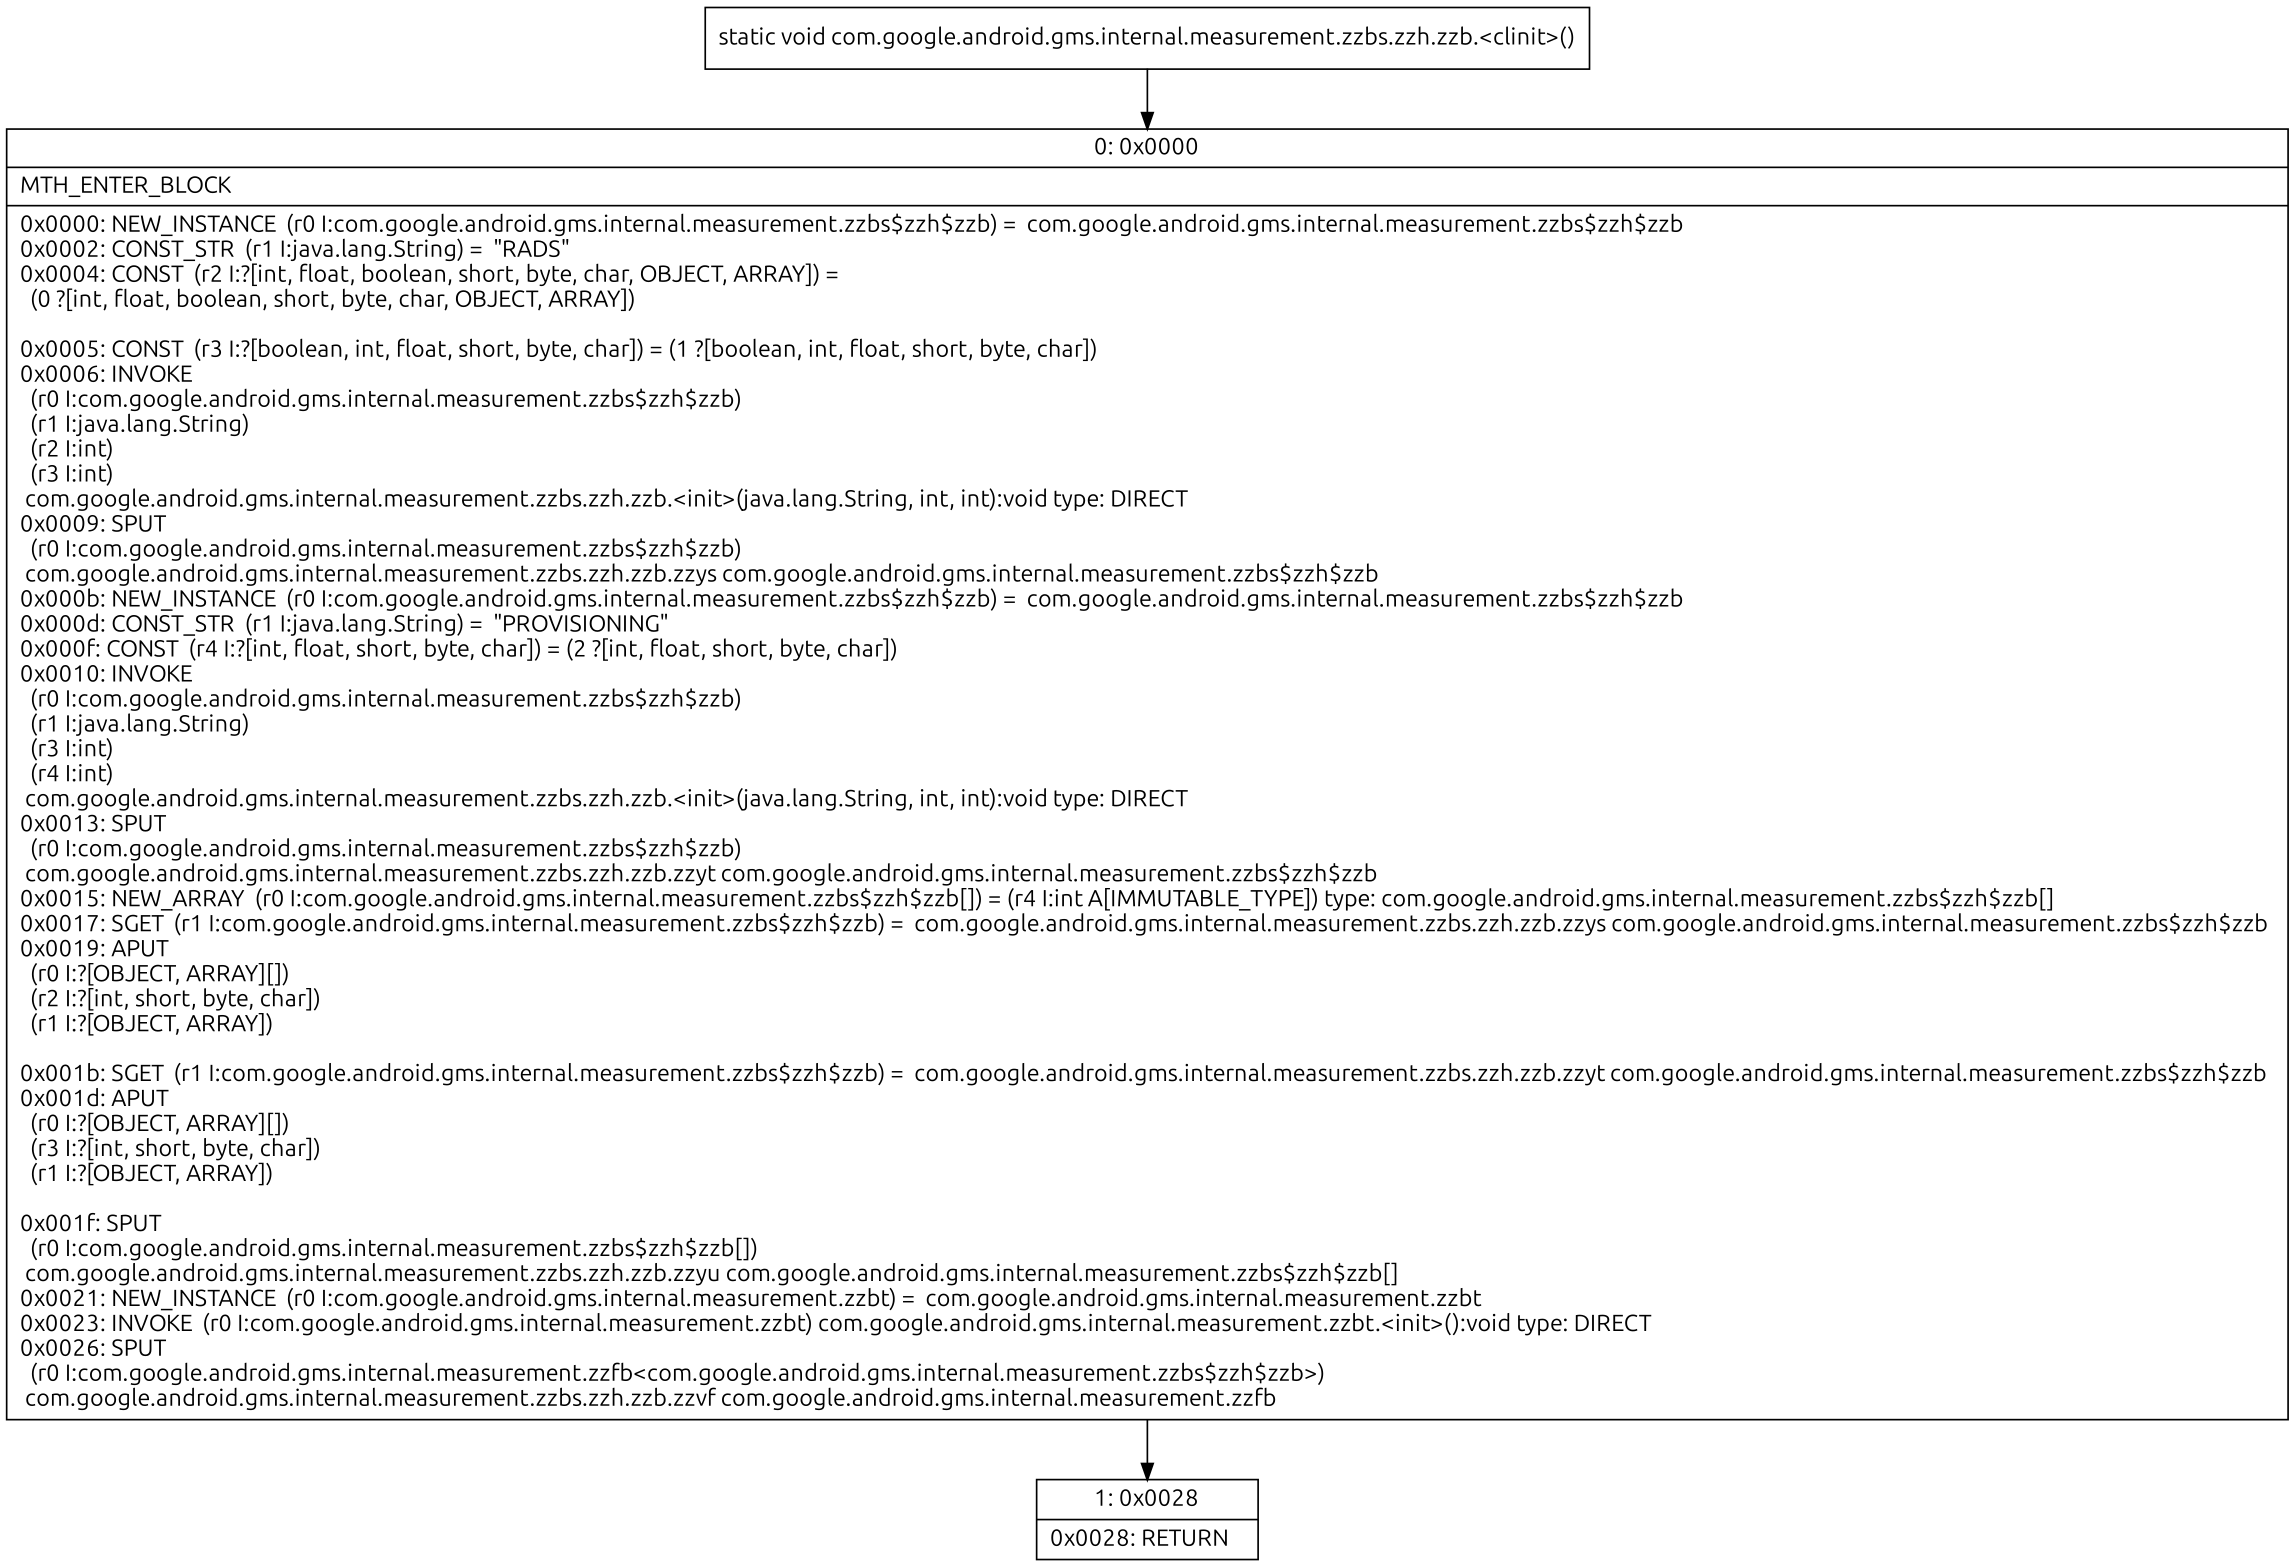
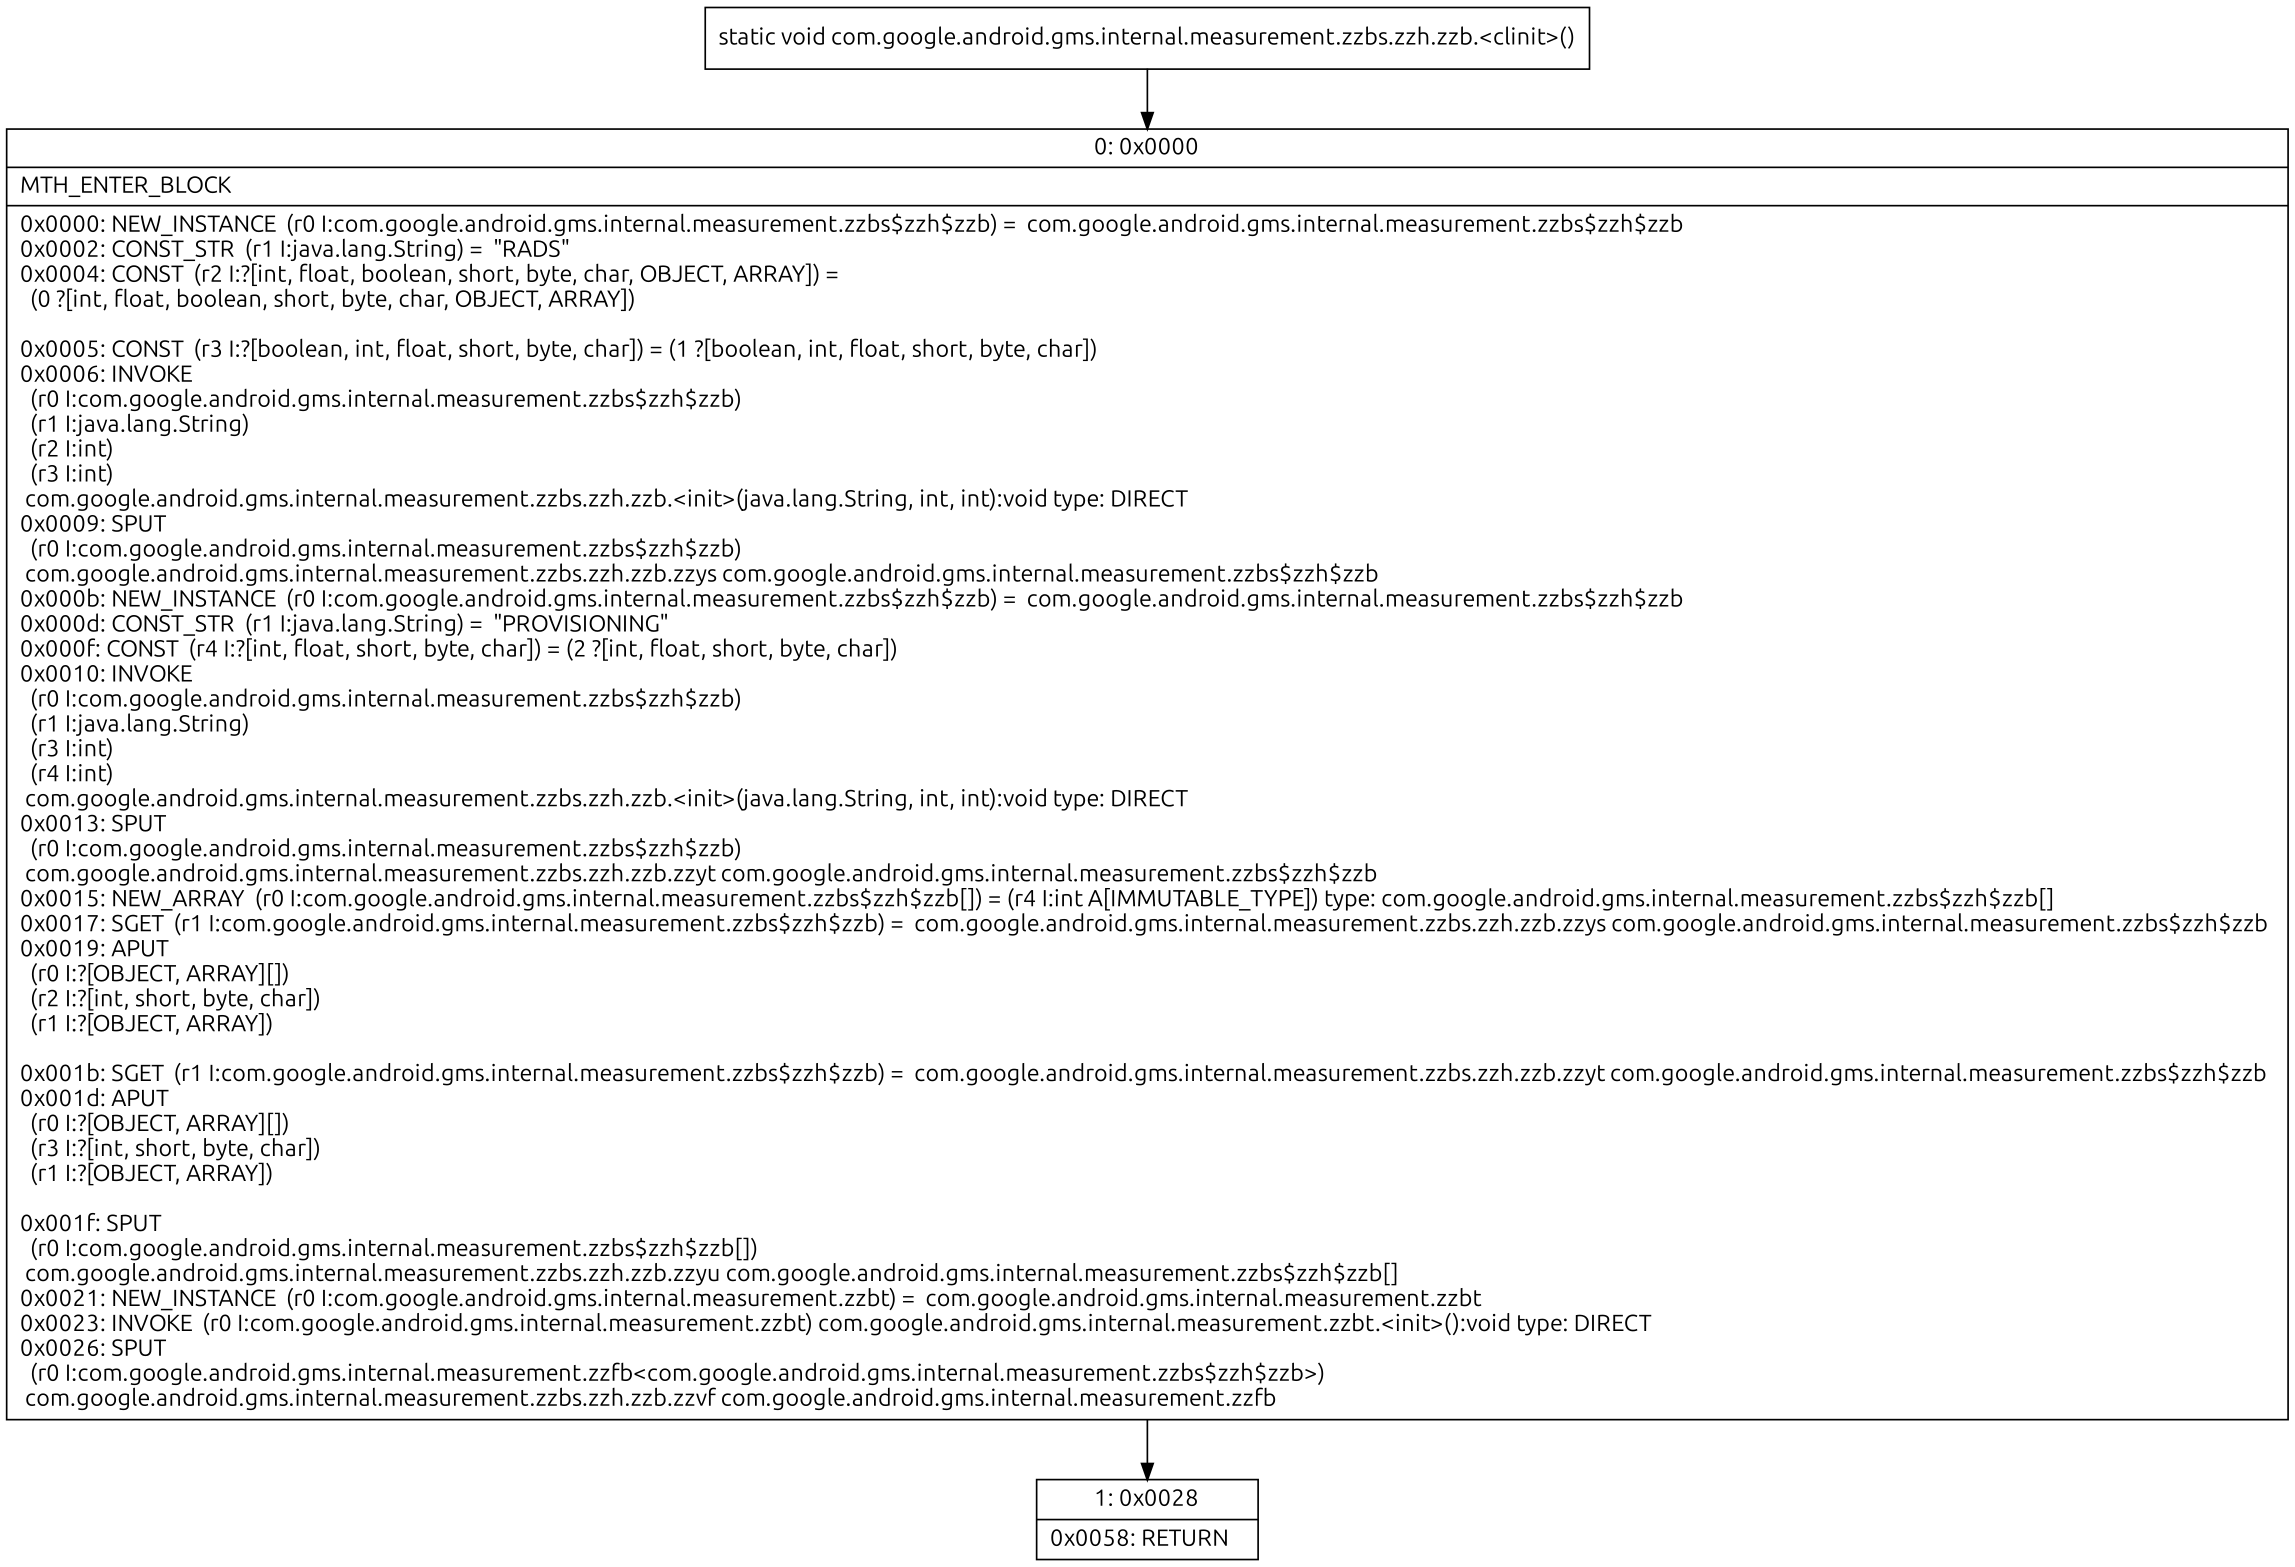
node "1: 0x0028": text "0x0028: RETURN" -> "0x0058: RETURN"
